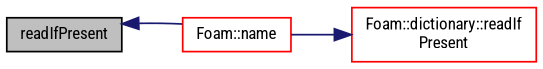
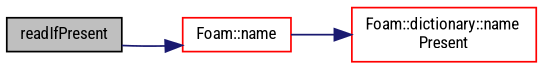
edge "Foam::name" -> "readIfPresent": reversed
node "Foam::dictionary::readIf Present": label "Foam::dictionary::readIf Present" -> "Foam::dictionary::name Present"
